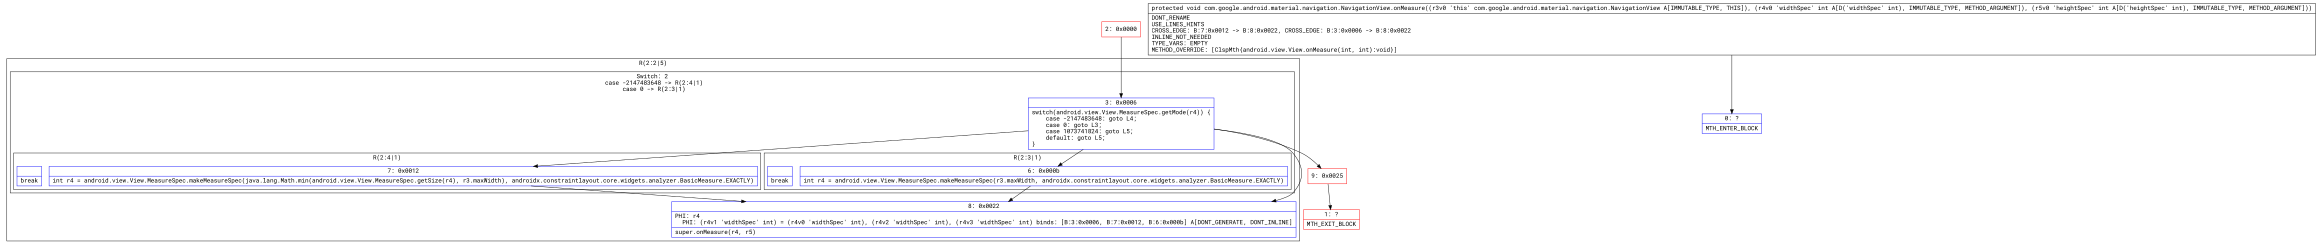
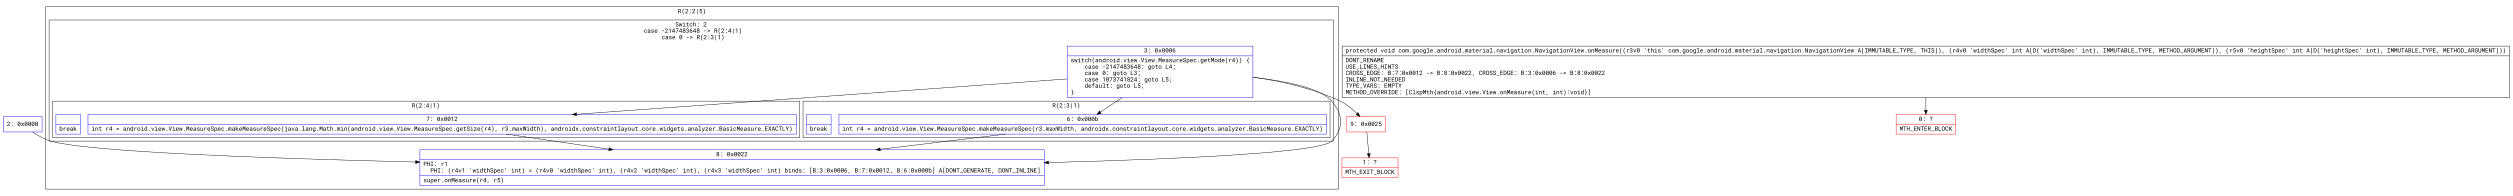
node "2: 0x0000": color red -> blue
edge "2: 0x0000" -> "3: 0x0006": now "2: 0x0000" -> "8: 0x0022"
node "0: ?": color blue -> red
node "8: 0x0022": text "PHI: r4" -> "PHI: r1"
